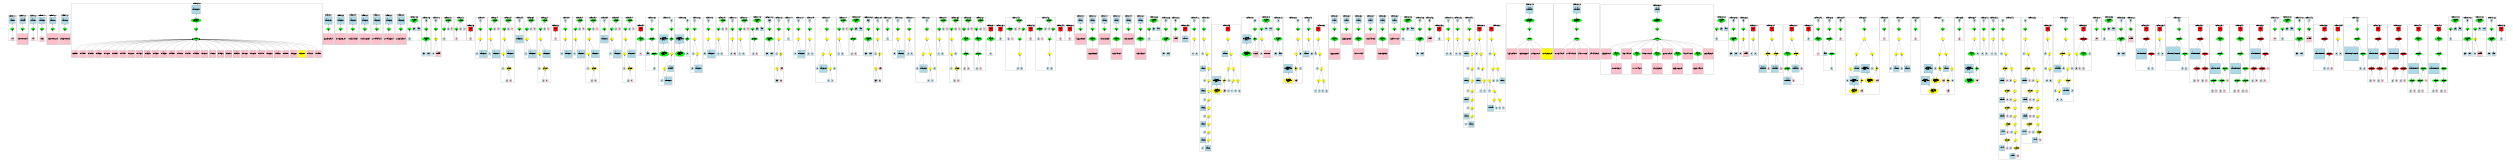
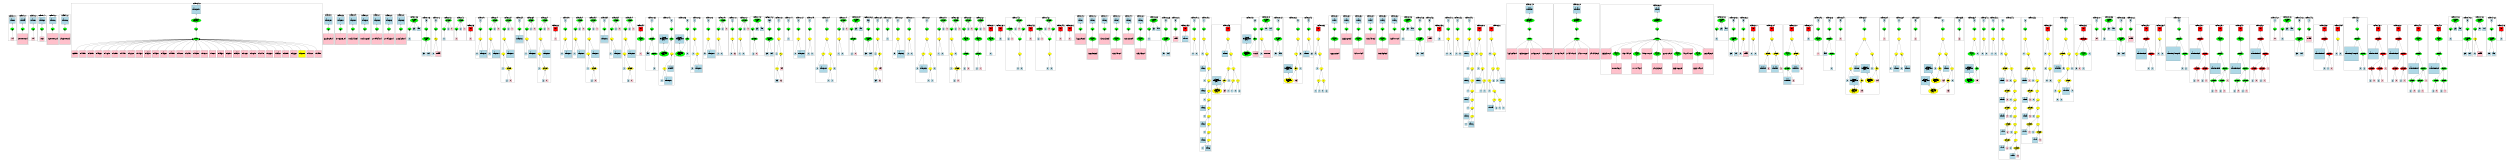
node "1.5707962513e+00f": fillcolor yellow -> pink
